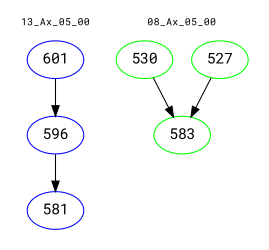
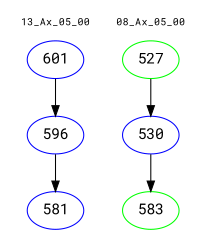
node "530": color green -> blue
edge "527" -> "583": now "527" -> "530"
